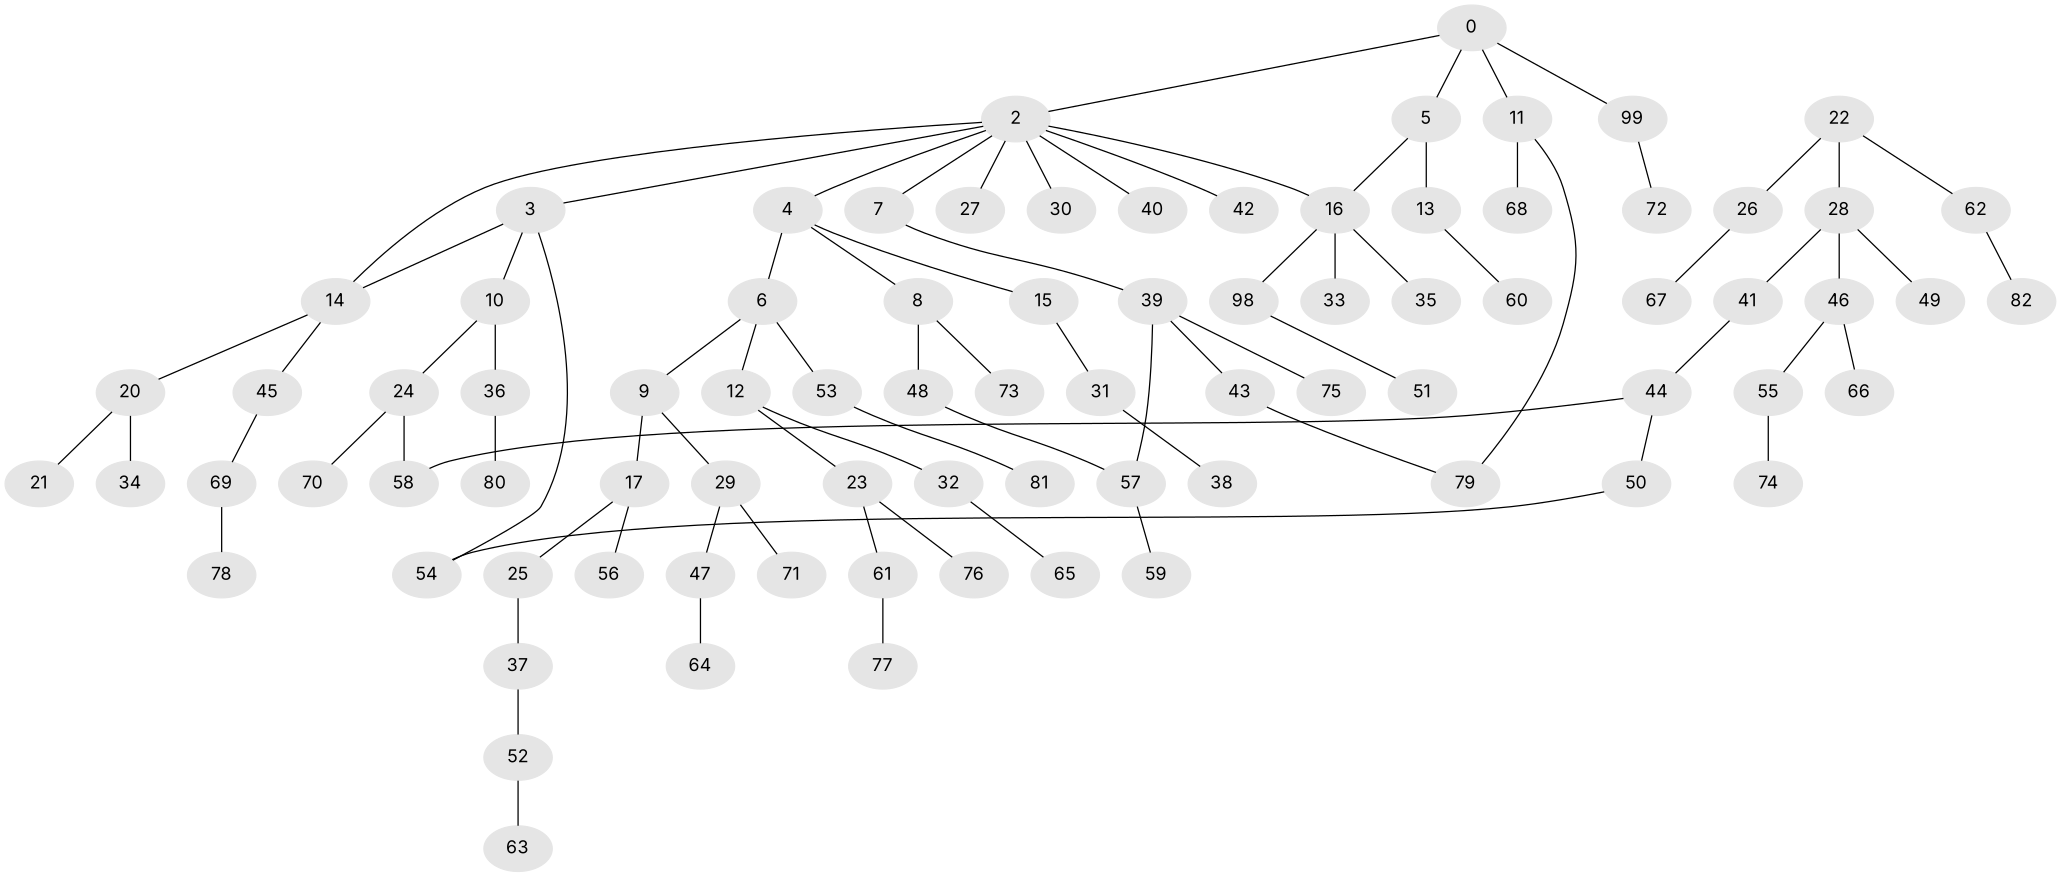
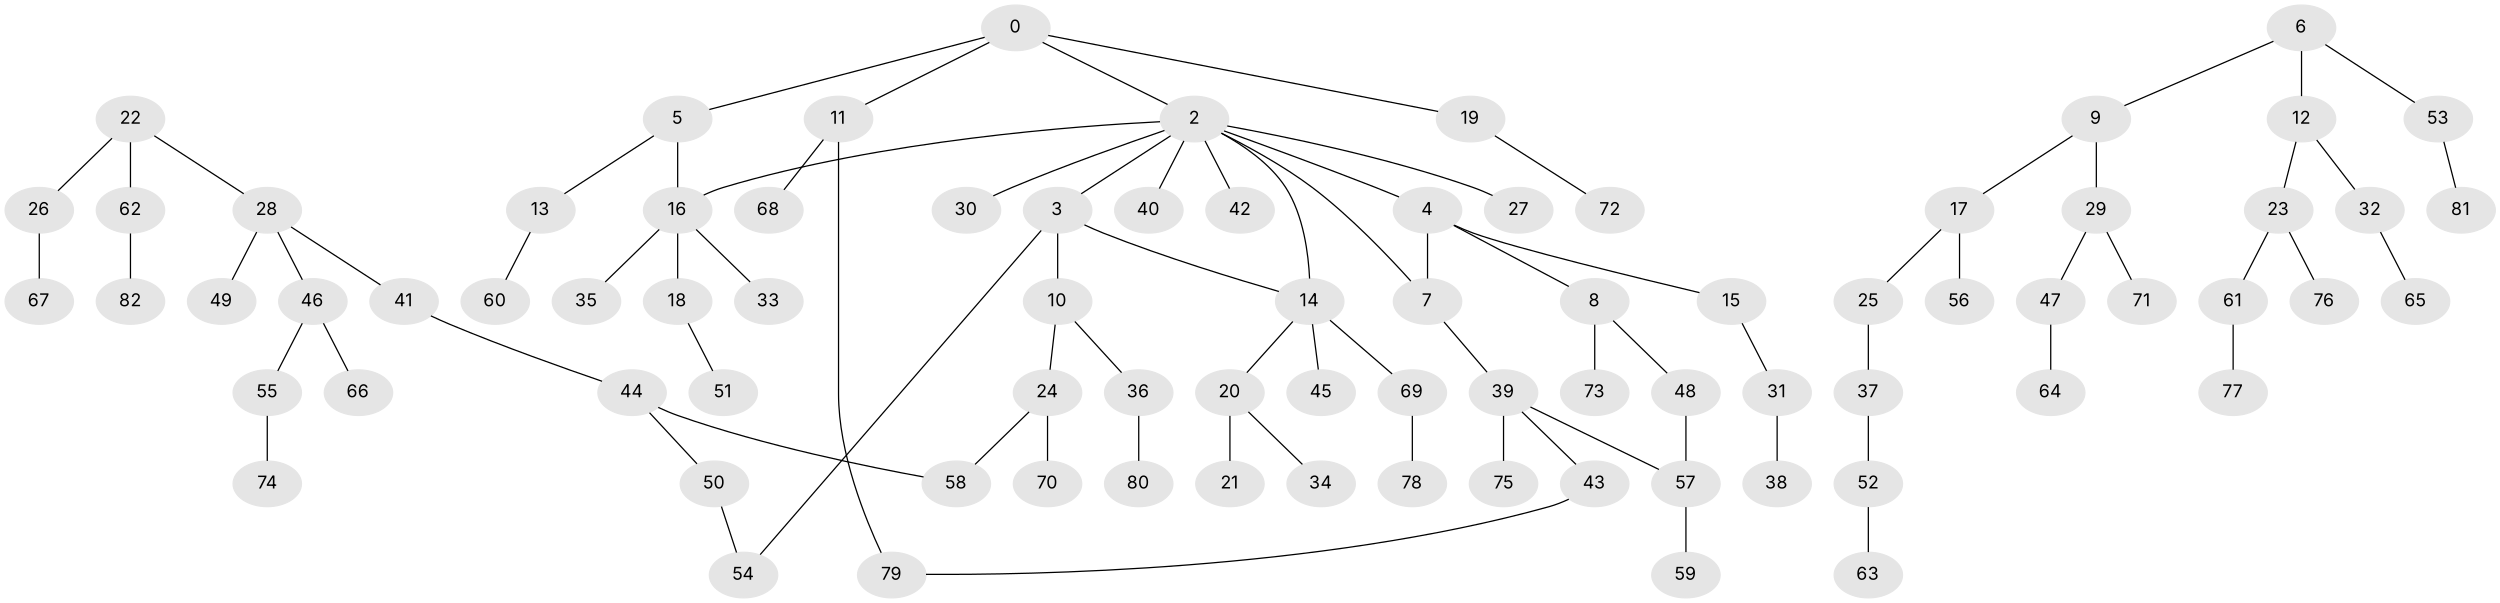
node "99": label "99" -> "19"
edge "4" -- "6": now "4" -- "7"
node "98": label "98" -> "18"
edge "45" -- "69": now "14" -- "69"
